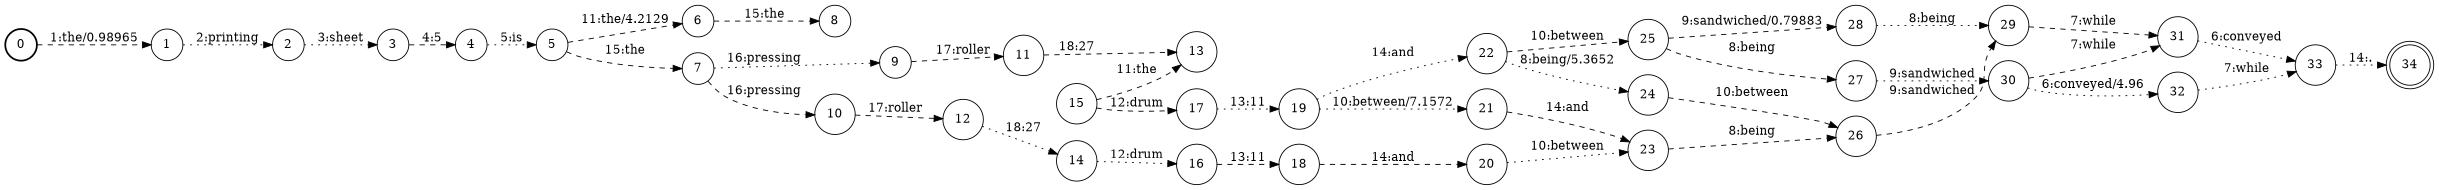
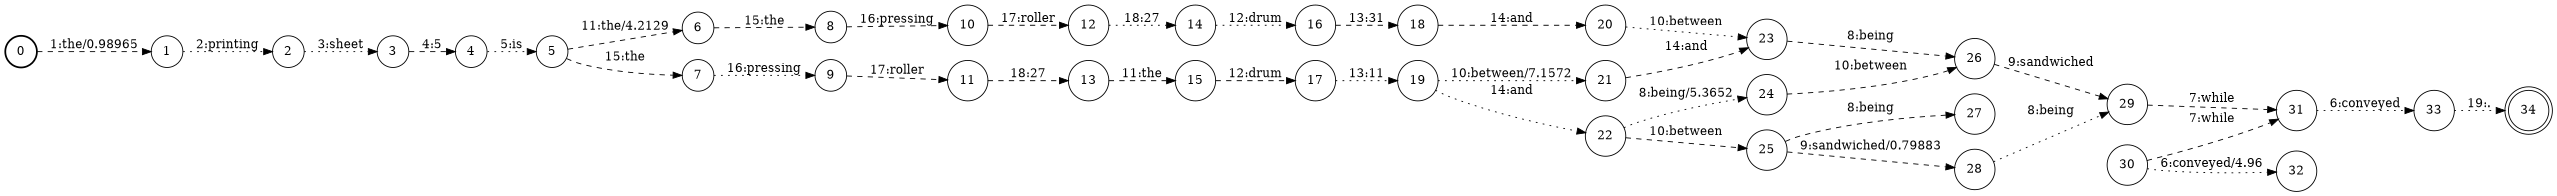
edge "33" -> "34": label "14:." -> "19:."
edge "27" -> "30": removed, label "9:sandwiched"
edge "32" -> "33": removed, label "7:while"
edge "15" -> "13": reversed
edge "7" -> "10": now "8" -> "10"
edge "16" -> "18": label "13:11" -> "13:31"
